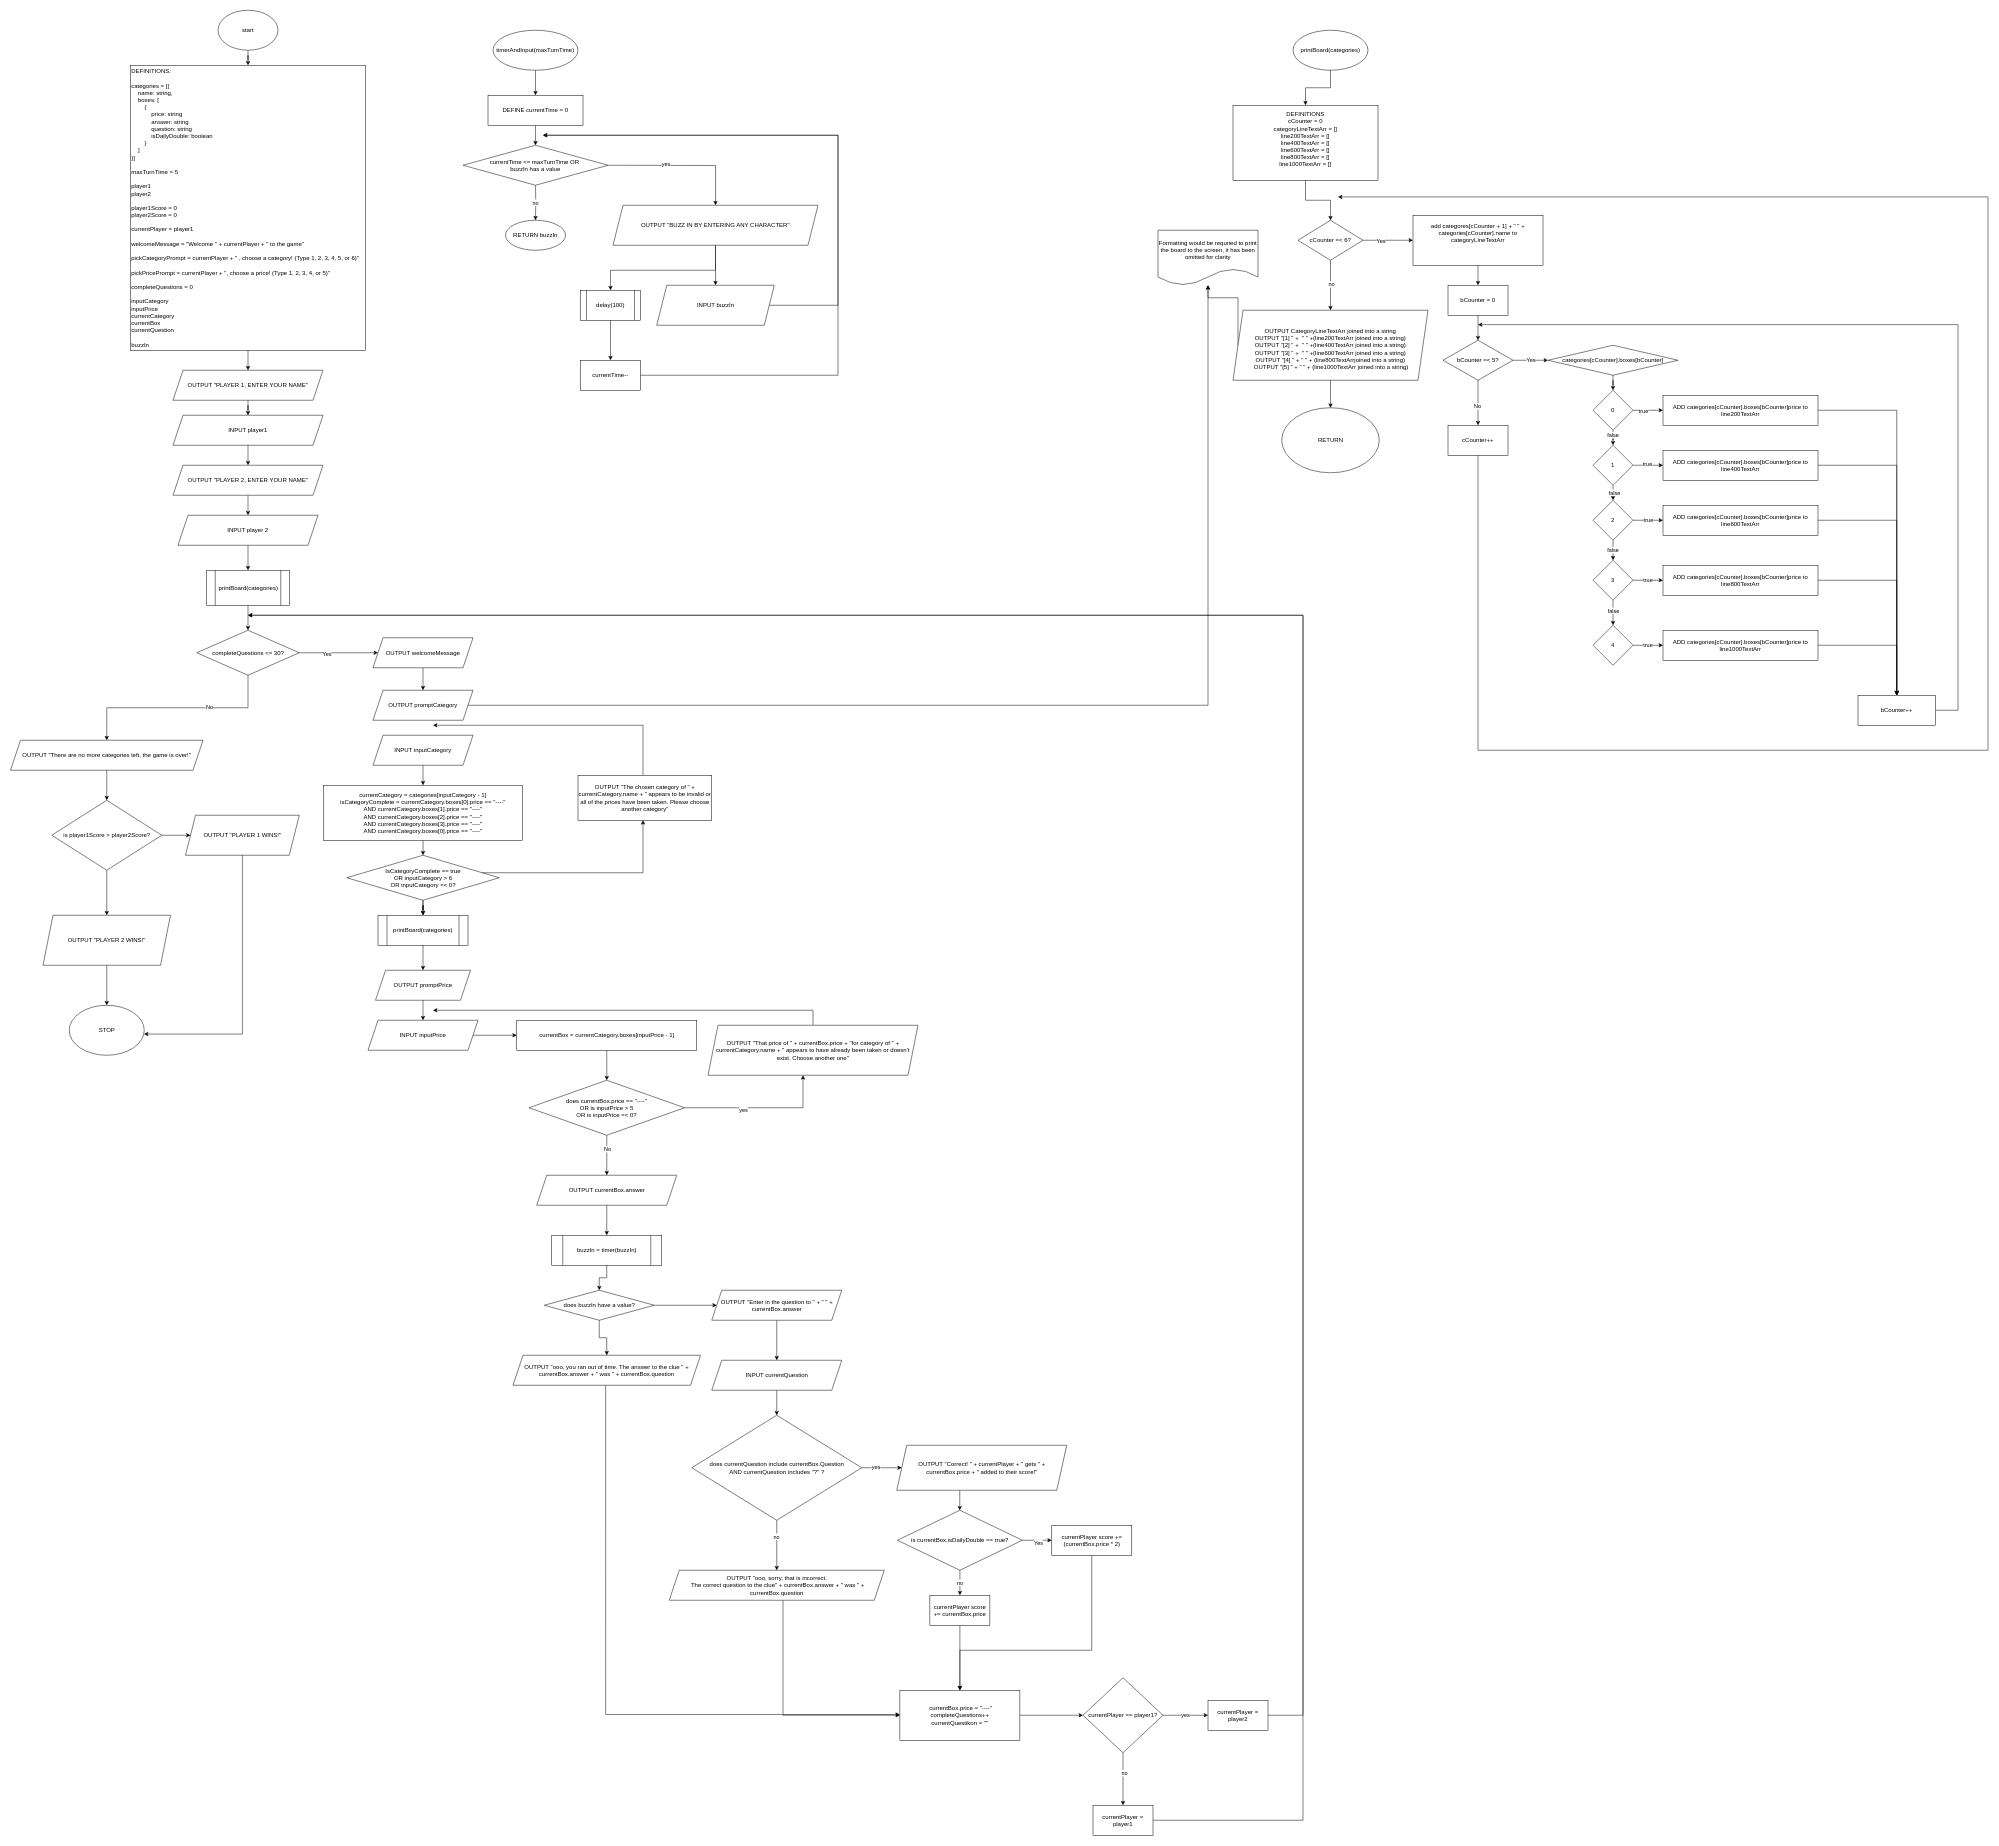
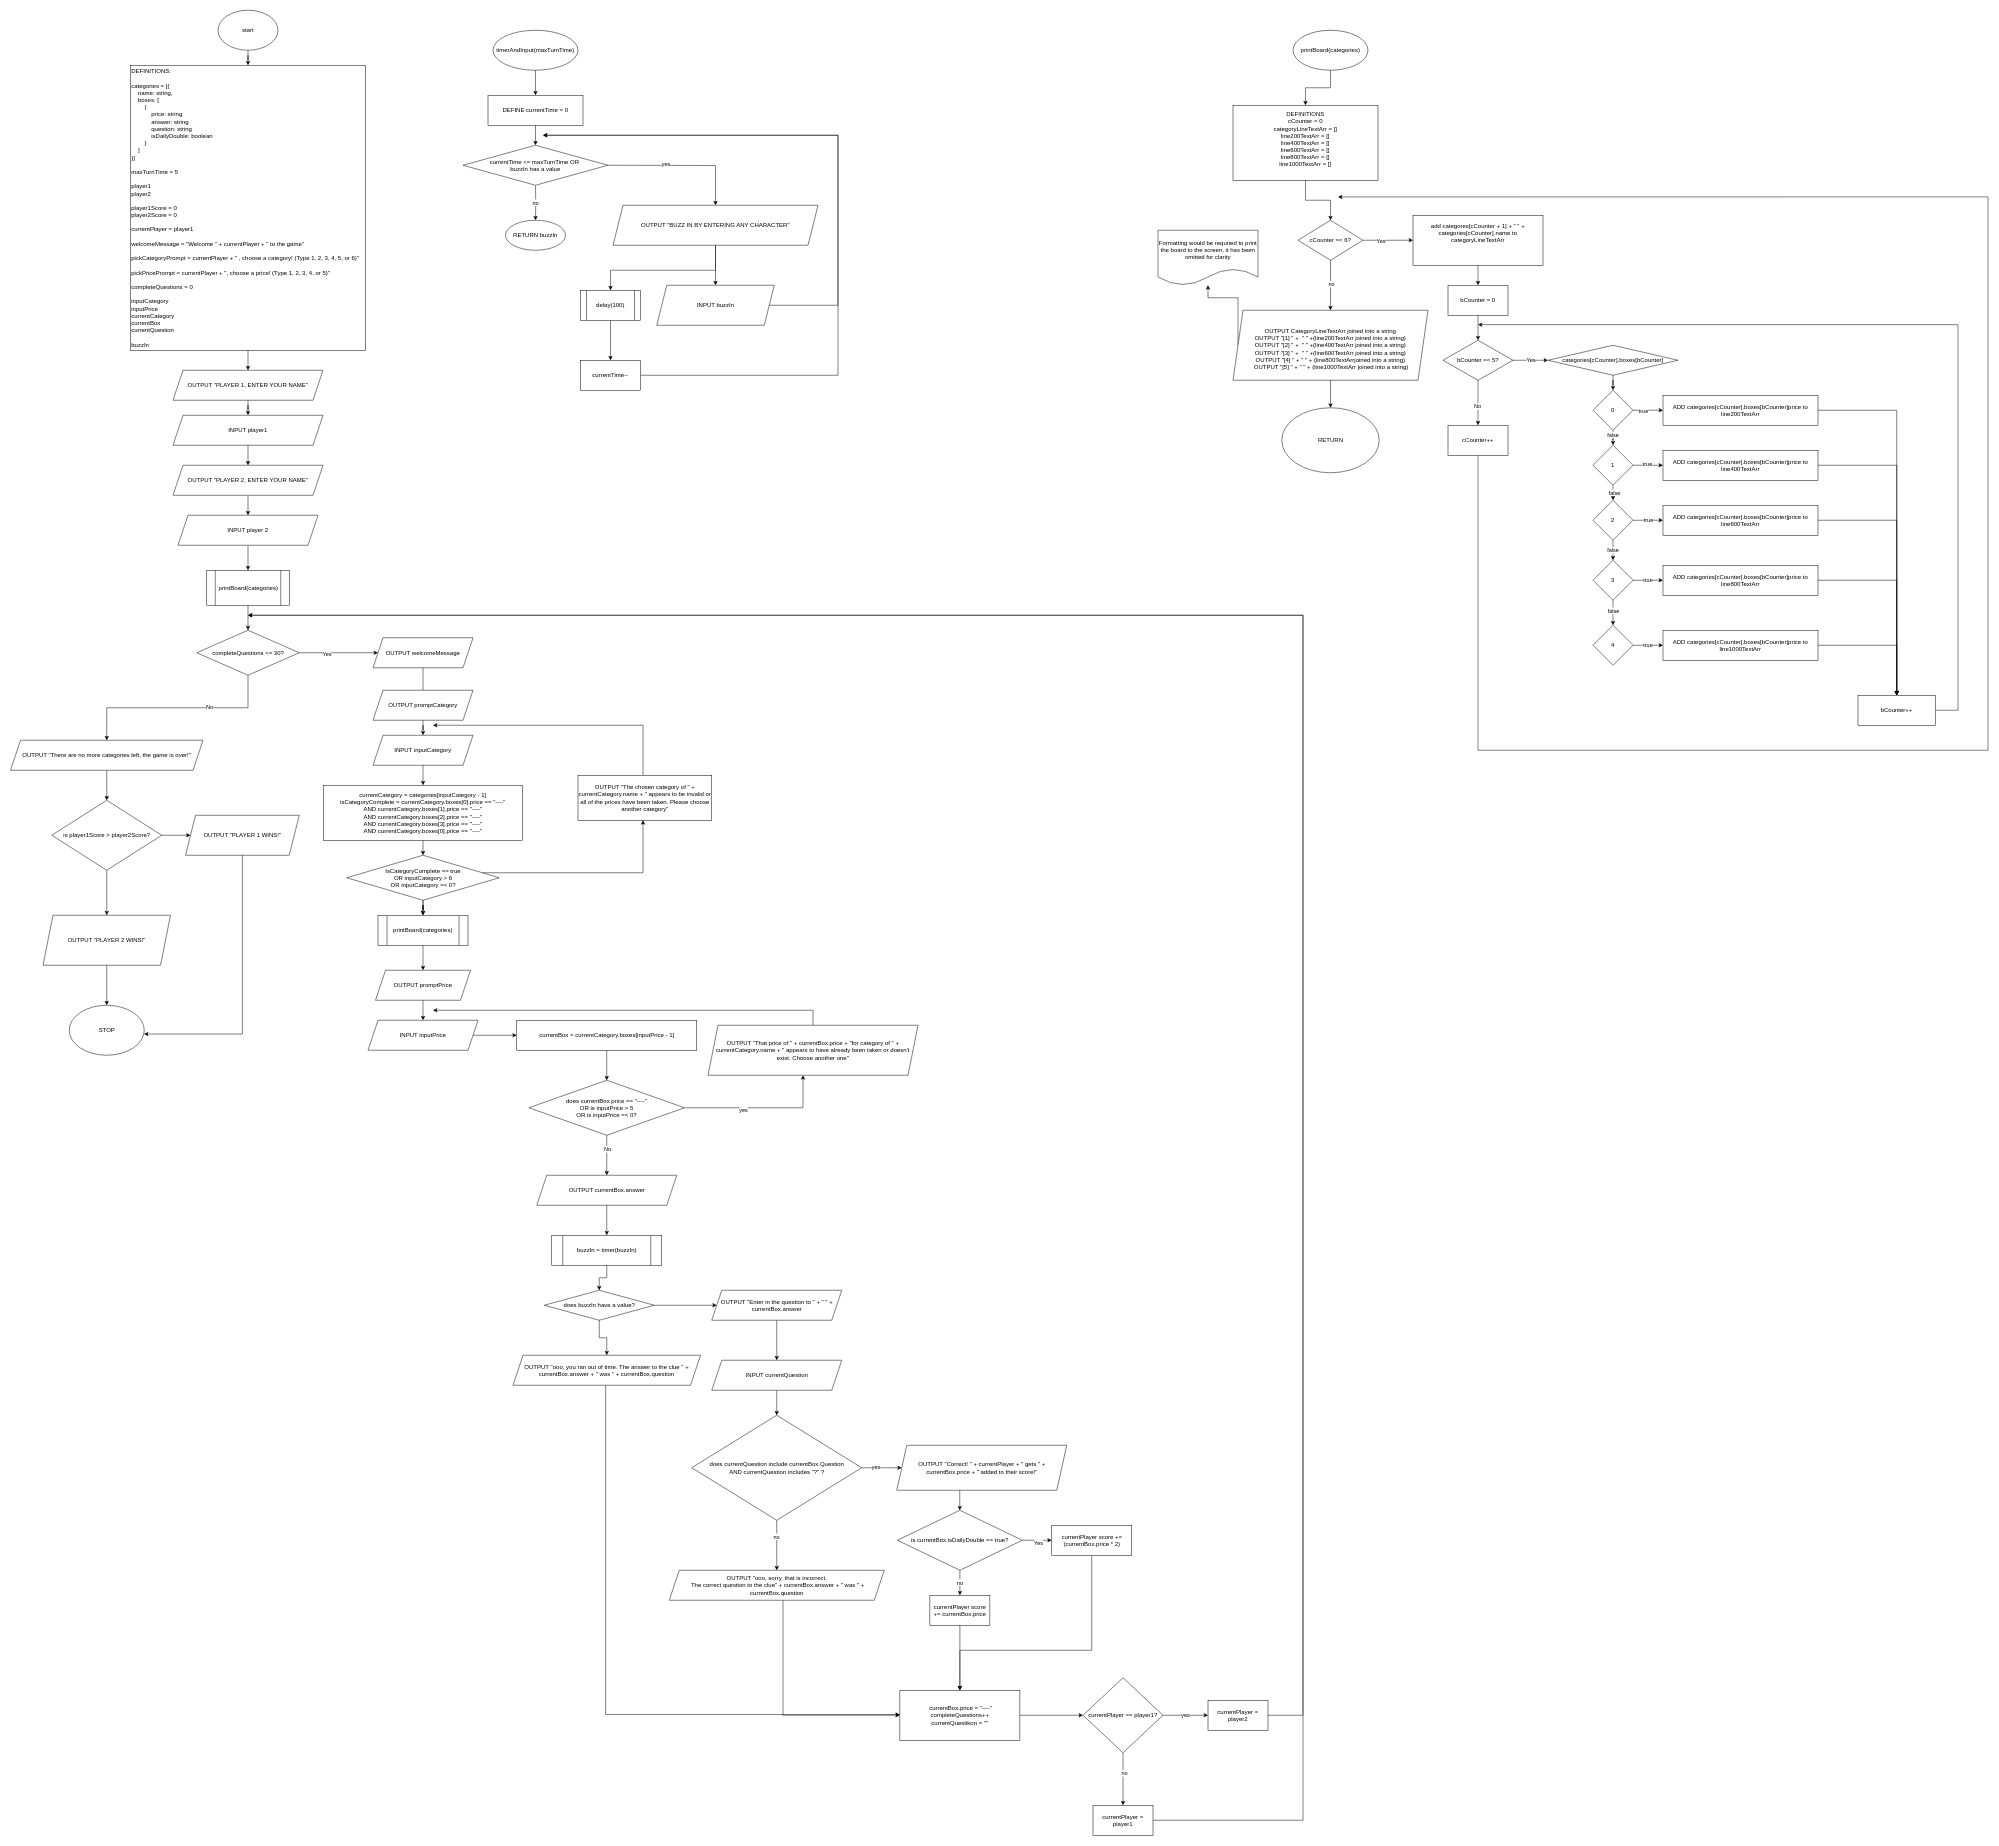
edge "OUTPUT welcomeMessage" -> "OUTPUT promptCategory": arrowhead classic -> none
edge "OUTPUT promptCategory" -> "Formatting would be requried to print the board to the screen, it has been omitted for clarity": now "OUTPUT promptCategory" -> "INPUT inputCategory"
